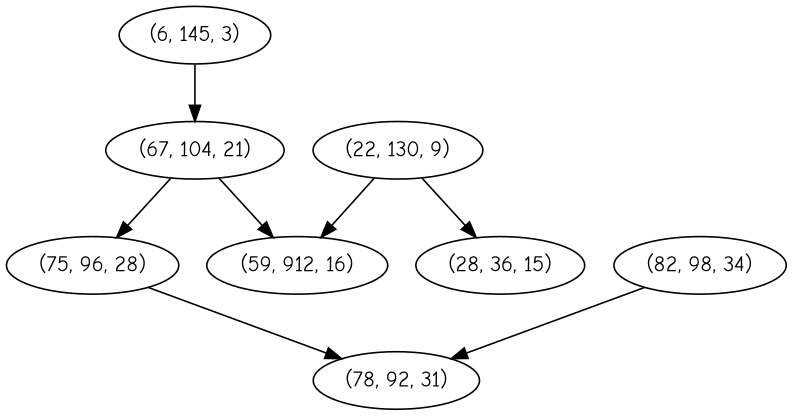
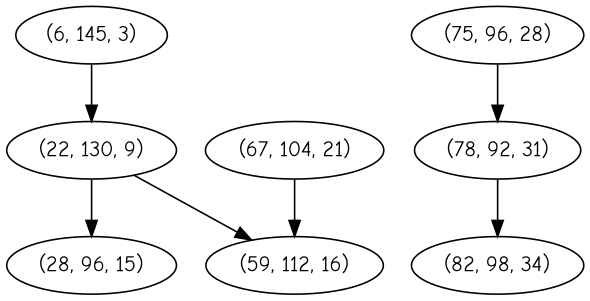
edge "(6, 145, 3)" -> "(67, 104, 21)": now "(6, 145, 3)" -> "(22, 130, 9)"
edge "(67, 104, 21)" -> "(75, 96, 28)": removed
node "(59, 912, 16)": label "(59, 912, 16)" -> "(59, 112, 16)"
node "(28, 36, 15)": label "(28, 36, 15)" -> "(28, 96, 15)"
edge "(82, 98, 34)" -> "(78, 92, 31)": reversed
